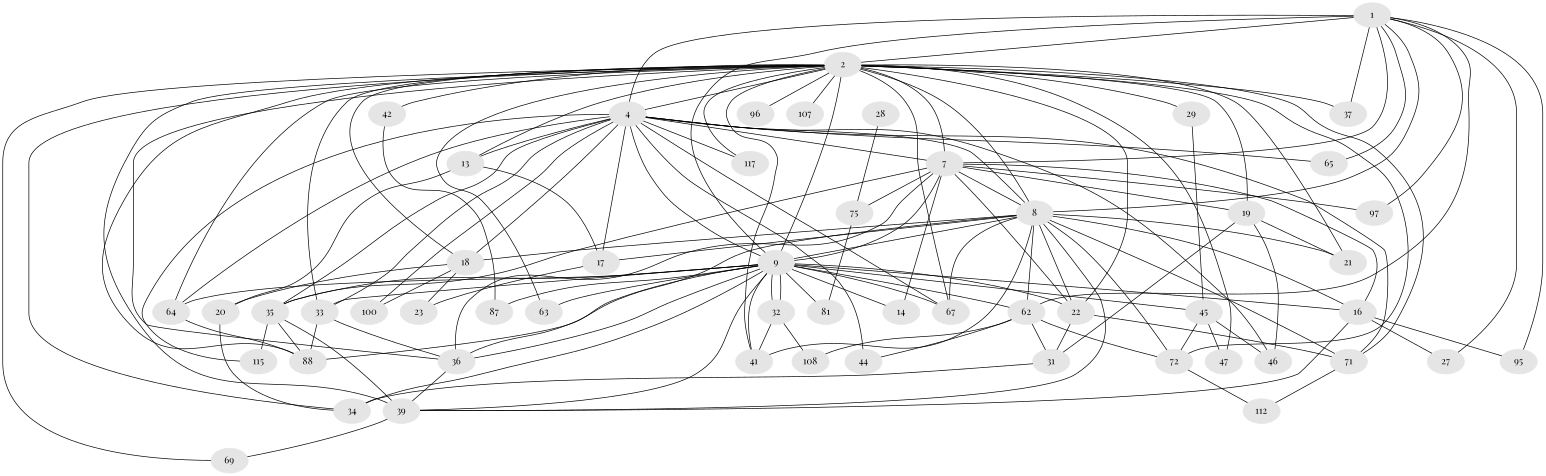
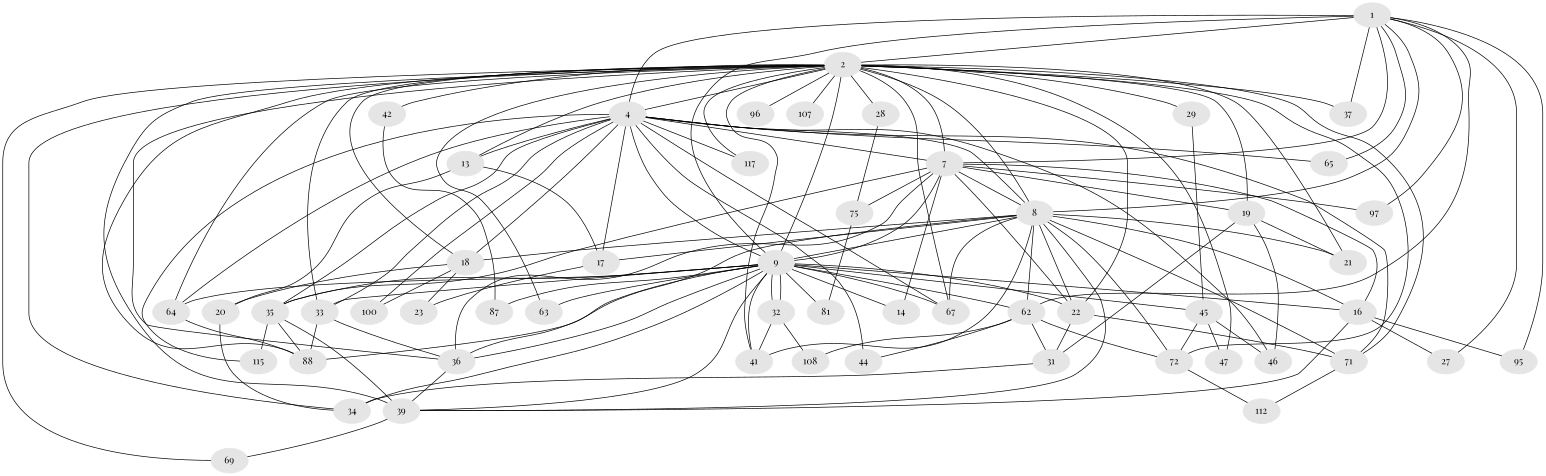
edge "2" -- "28": added
